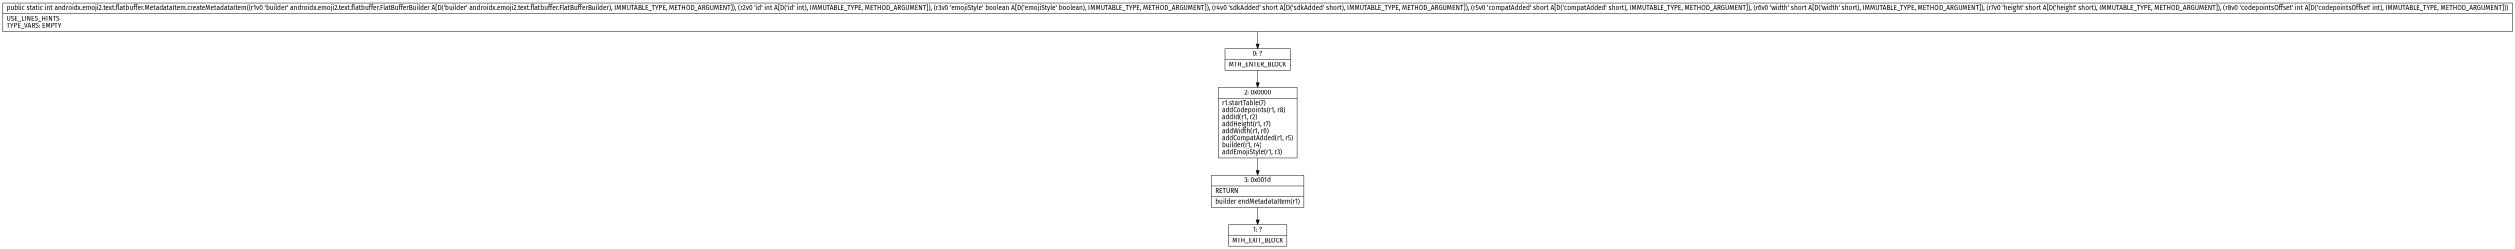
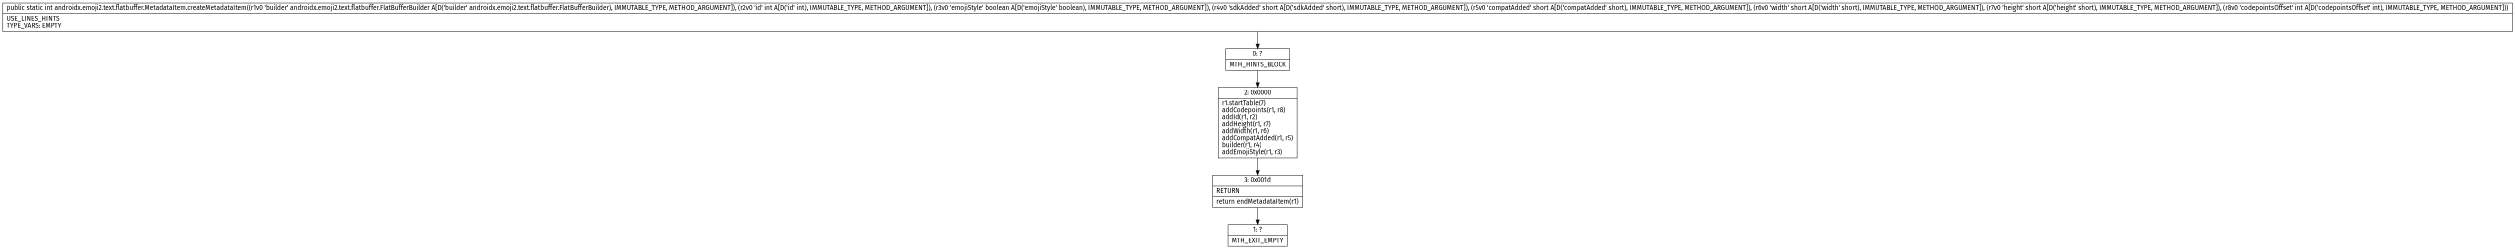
node "0: ?": text "MTH_ENTER_BLOCK" -> "MTH_HINTS_BLOCK"
node "3: 0x001d": text "builder endMetadataItem(r1)" -> "return endMetadataItem(r1)"
node "1: ?": text "MTH_EXIT_BLOCK" -> "MTH_EXIT_EMPTY"
